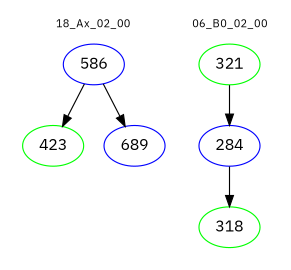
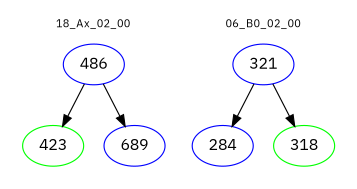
node "586": label "586" -> "486"
node "321": color green -> blue
edge "284" -> "318": now "321" -> "318"
